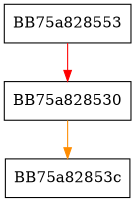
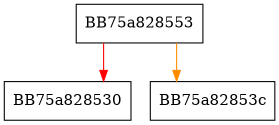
edge "BB75a828530" -> "BB75a82853c": now "BB75a828553" -> "BB75a82853c"
